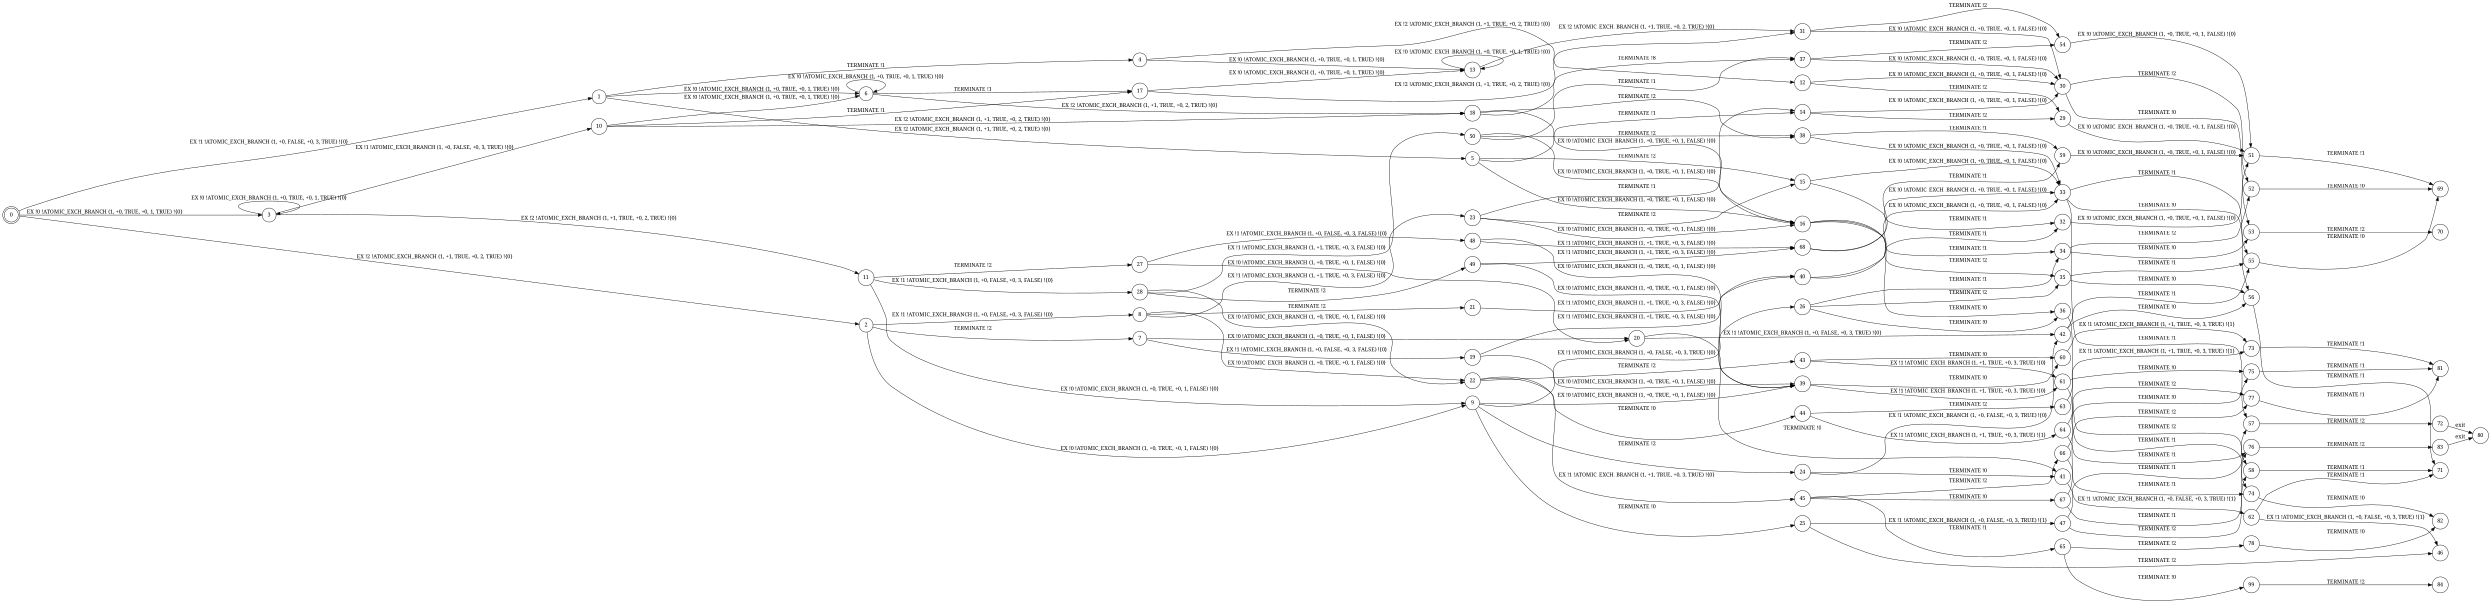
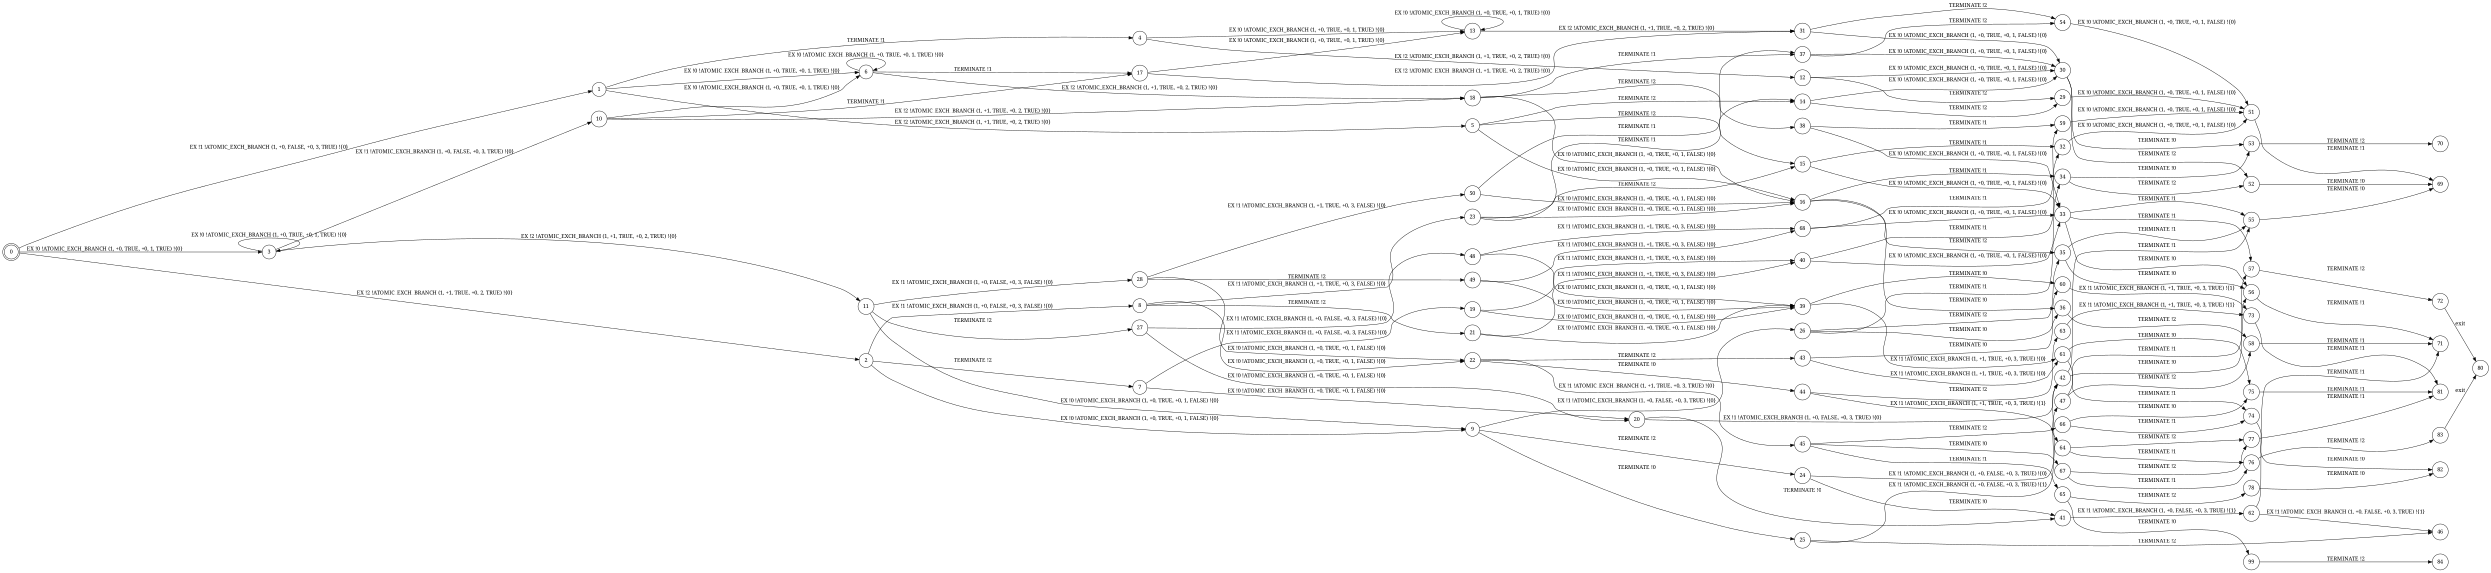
edge "18" -> "37": label "TERMINATE !8" -> "TERMINATE !1"
edge "5" -> "14": label "TERMINATE !1" -> "TERMINATE !2"
edge "50" -> "38": removed, label "TERMINATE !2"
edge "9" -> "39": now "21" -> "39"
